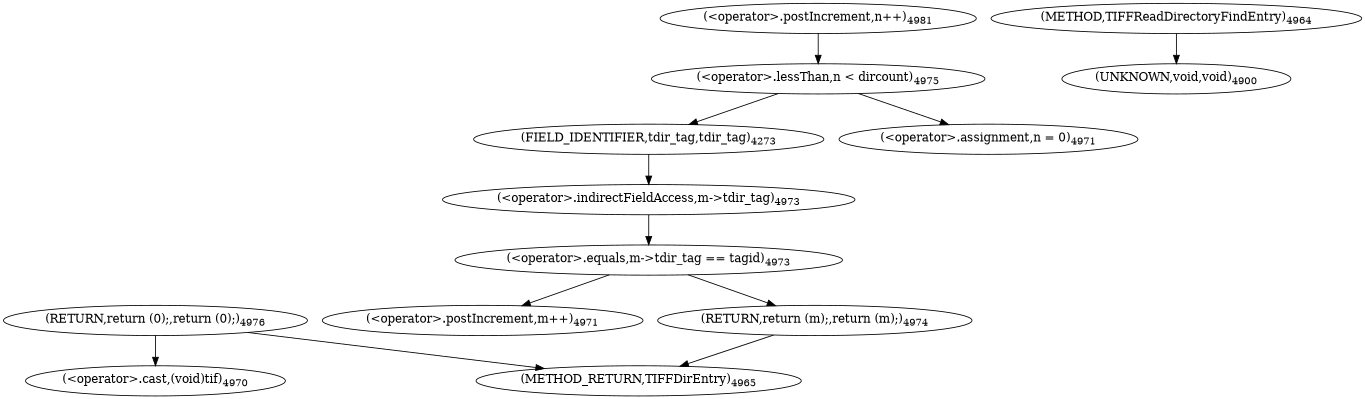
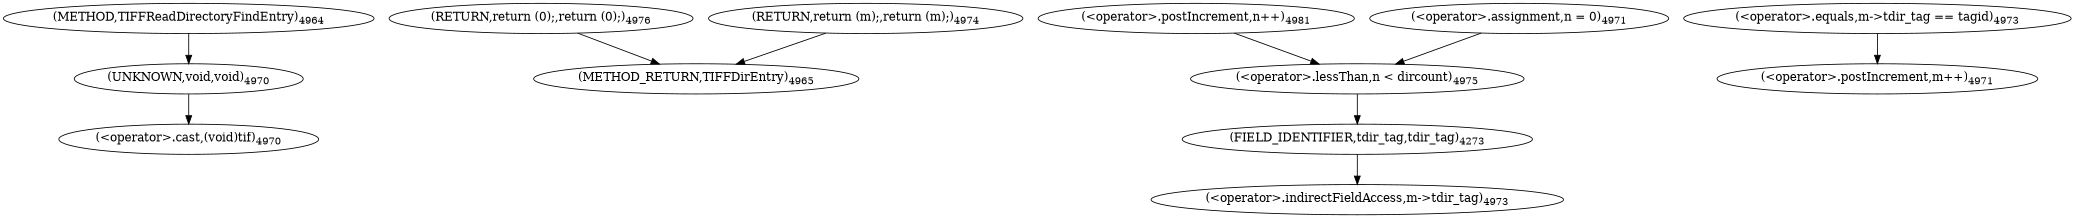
node "(UNKNOWN,void,void)": text "4900" -> "4970"
edge "(<operator>.lessThan,n < dircount)" -> "(<operator>.assignment,n = 0)": reversed
edge "(<operator>.indirectFieldAccess,m->tdir_tag)" -> "(<operator>.equals,m->tdir_tag == tagid)": removed
edge "(<operator>.equals,m->tdir_tag == tagid)" -> "(RETURN,return (m);,return (m);)": removed
edge "(RETURN,return (0);,return (0);)" -> "(<operator>.cast,(void)tif)": now "(UNKNOWN,void,void)" -> "(<operator>.cast,(void)tif)"
